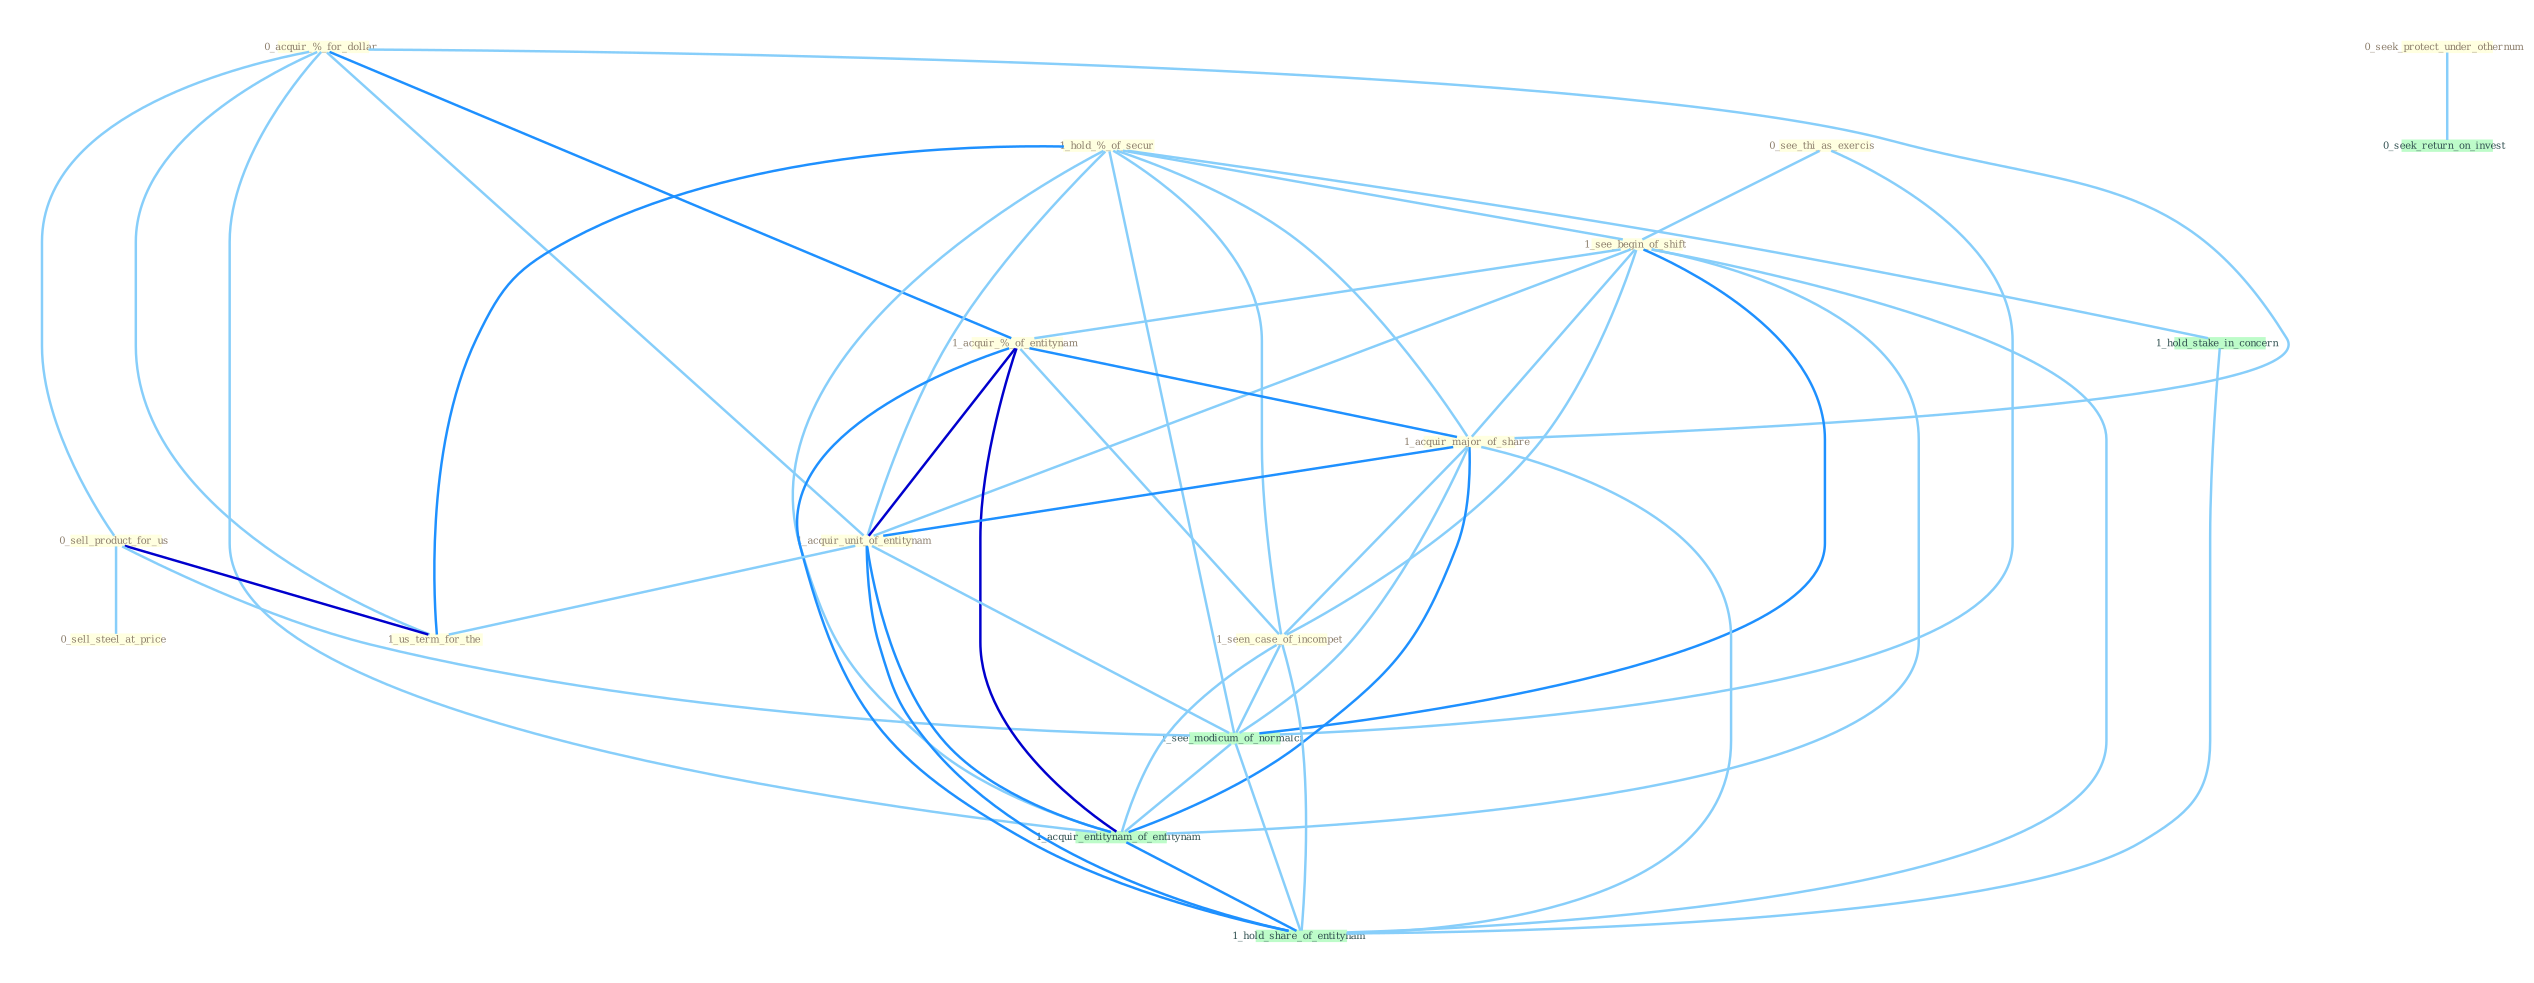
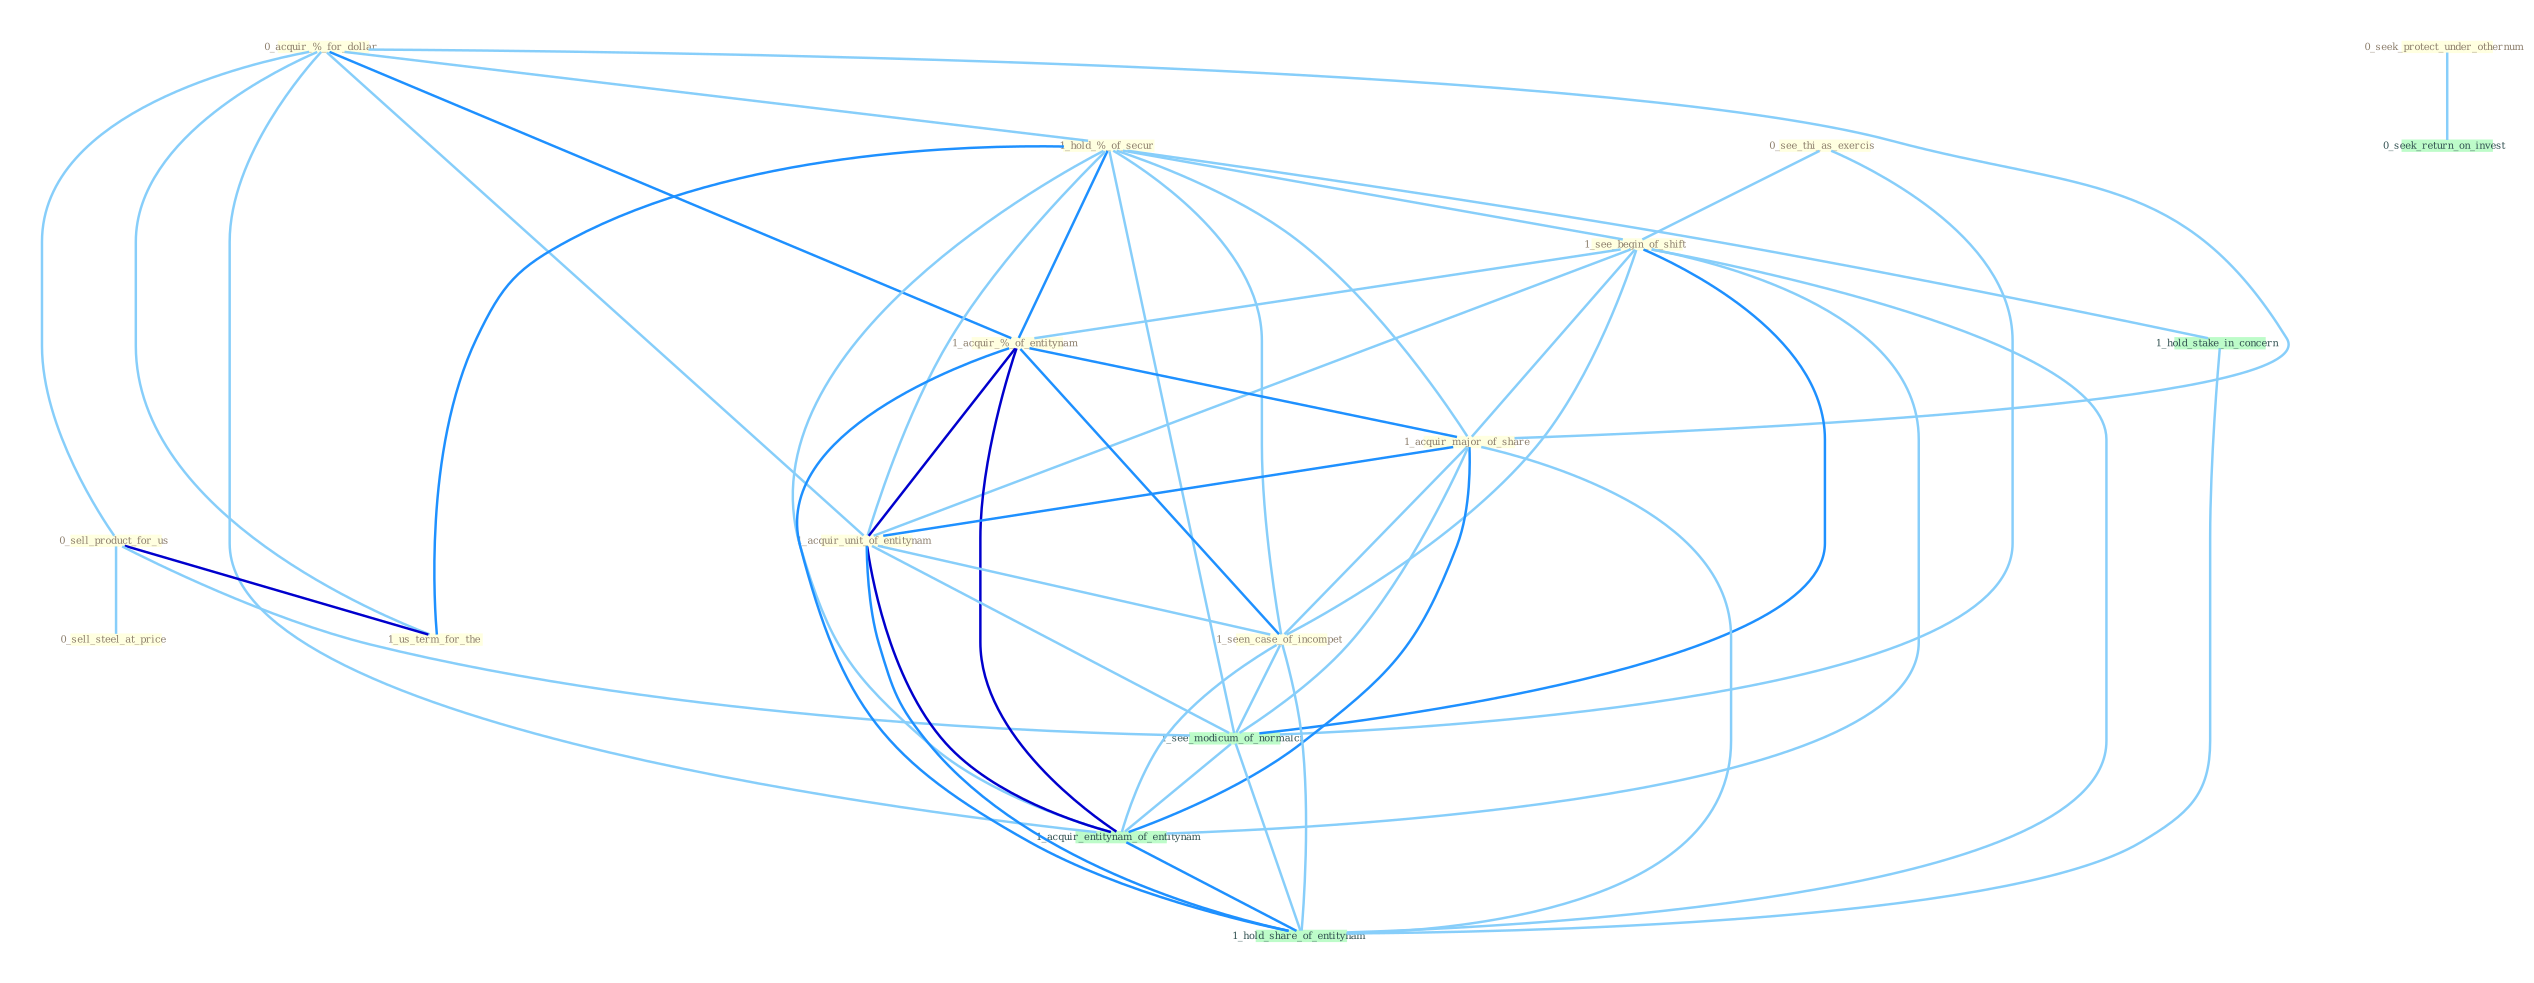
edge "0_acquir_%_for_dollar" -- "1_hold_%_of_secur": added
edge "1_hold_%_of_secur" -- "1_acquir_%_of_entitynam": added
edge "1_acquir_%_of_entitynam" -- "1_seen_case_of_incompet": color #87cefa -> #1e90ff
edge "1_acquir_unit_of_entitynam" -- "1_us_term_for_the": now "1_acquir_unit_of_entitynam" -- "1_seen_case_of_incompet"
edge "1_acquir_unit_of_entitynam" -- "1_acquir_entitynam_of_entitynam": color #1e90ff -> #0000cd
